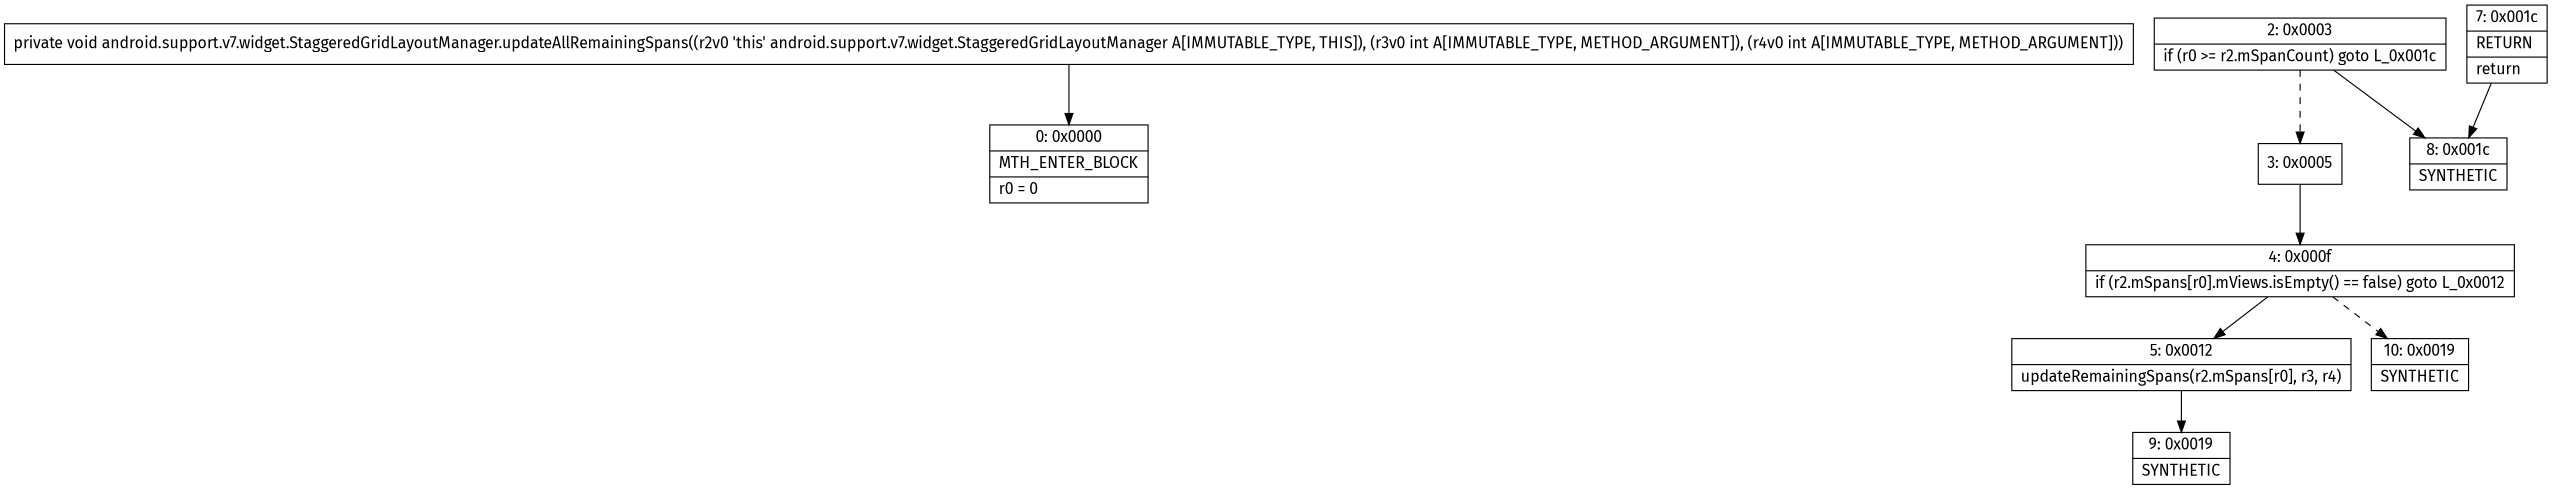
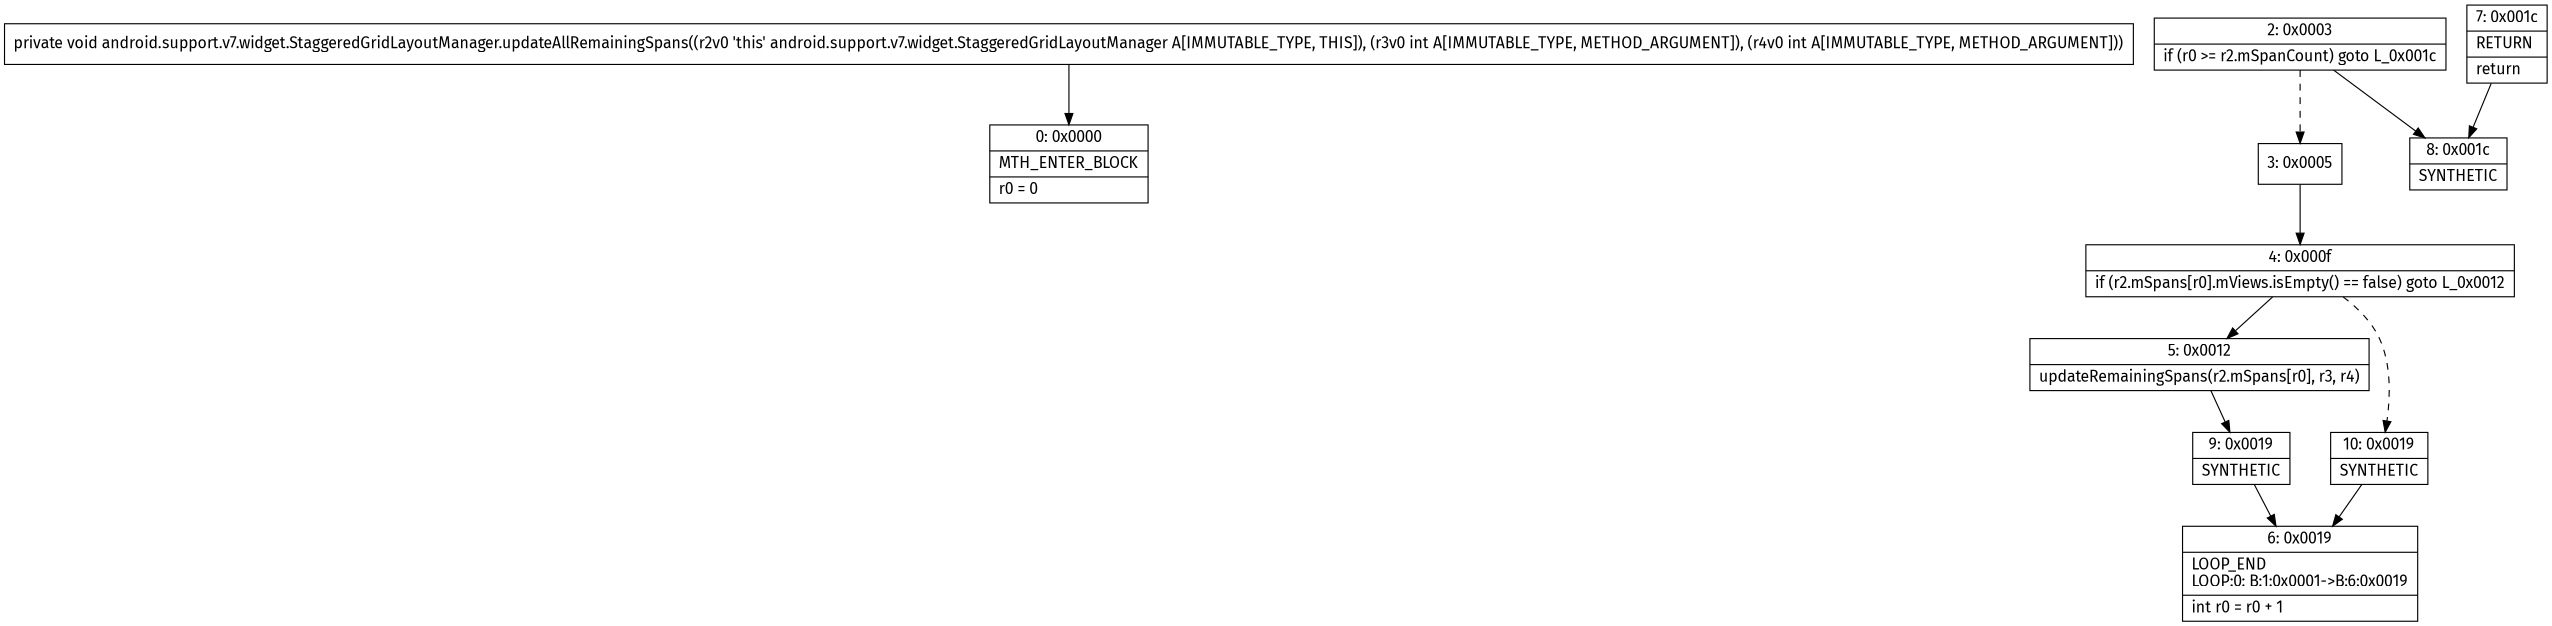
node "6: 0x0019": added
